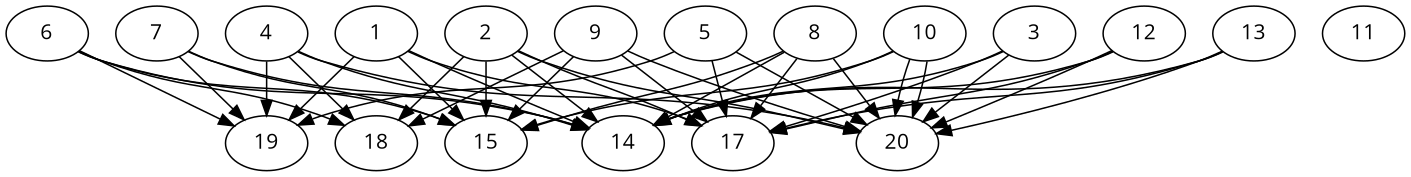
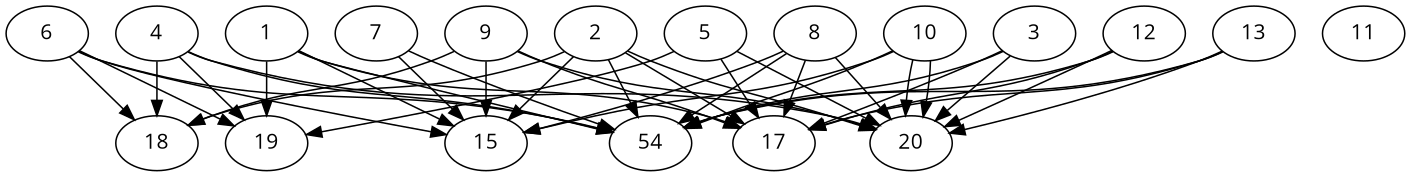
edge "7" -> "19": removed
node "14": label "14" -> "54"
